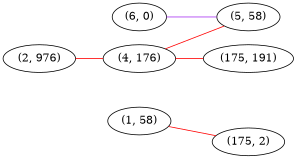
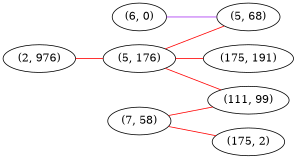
node "(5, 58)": label "(5, 58)" -> "(5, 68)"
node "(4, 176)": label "(4, 176)" -> "(5, 176)"
node "(111, 99)": added
node "(1, 58)": label "(1, 58)" -> "(7, 58)"
